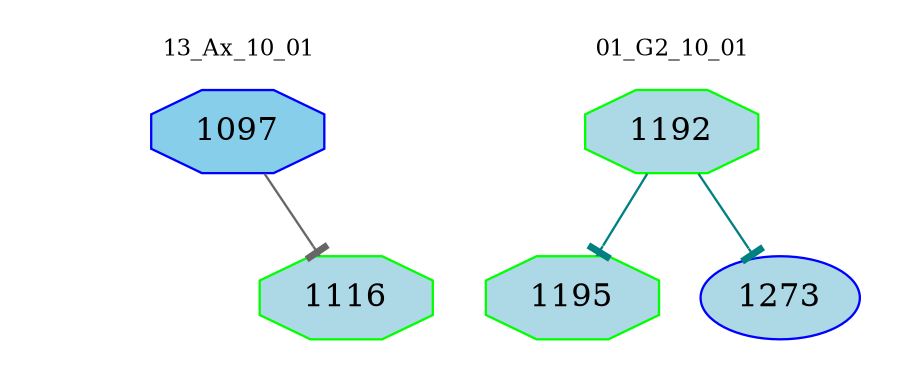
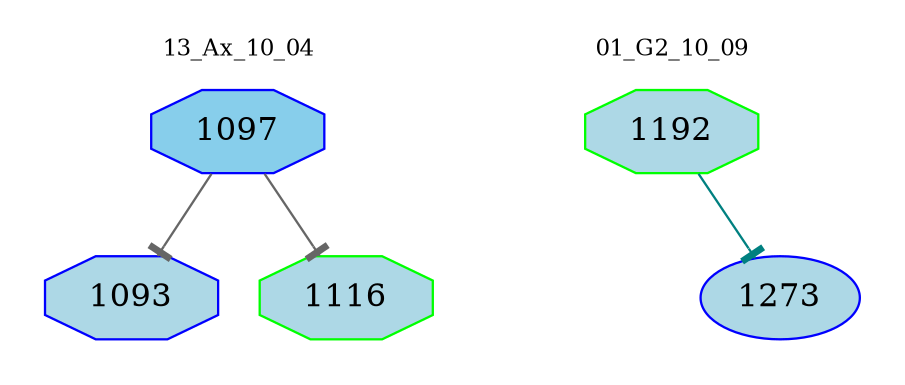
cluster "13_Ax_10_01": label "13_Ax_10_01" -> "13_Ax_10_04"
cluster "01_G2_10_01": label "01_G2_10_01" -> "01_G2_10_09"
node "1093": added
node "1195": removed
